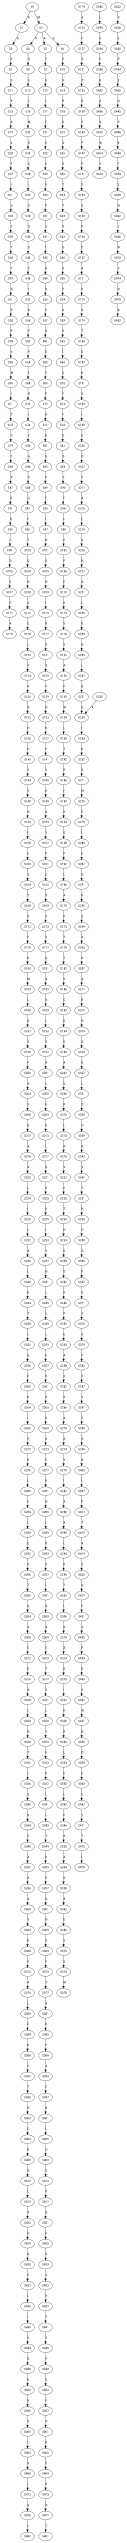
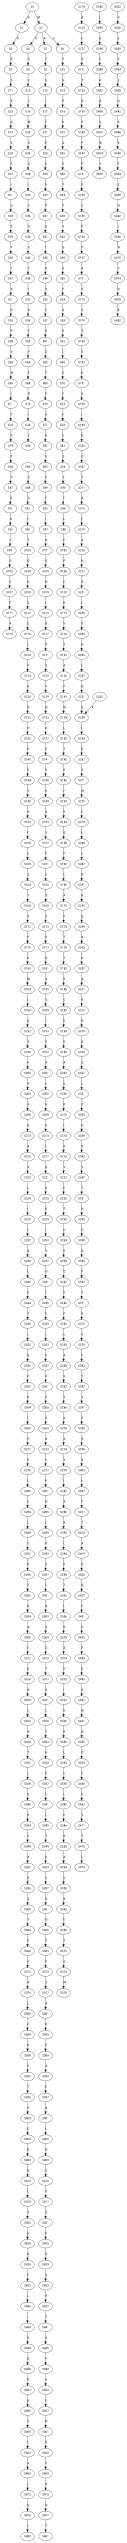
edge "S80" -> "S84": removed, label "A"
